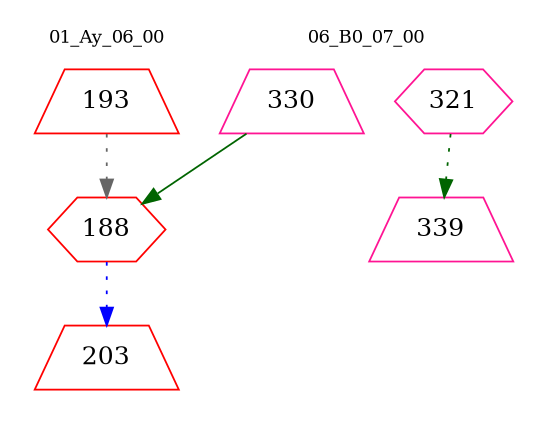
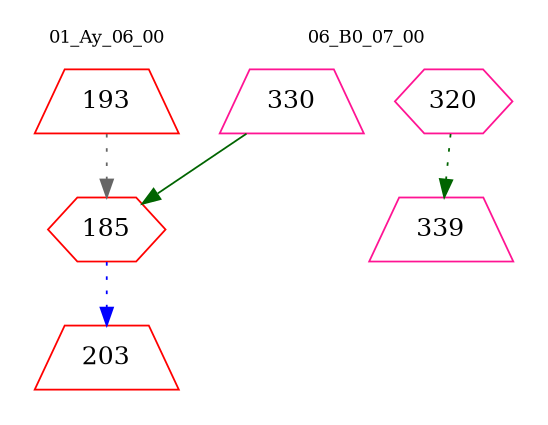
node "321": label "321" -> "320"
node "188": label "188" -> "185"
